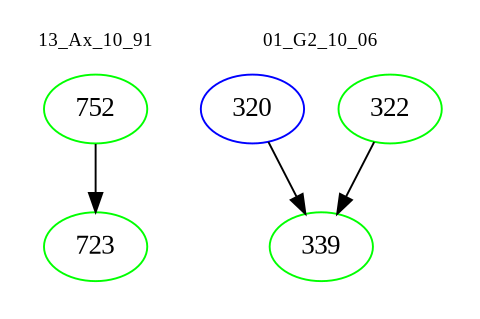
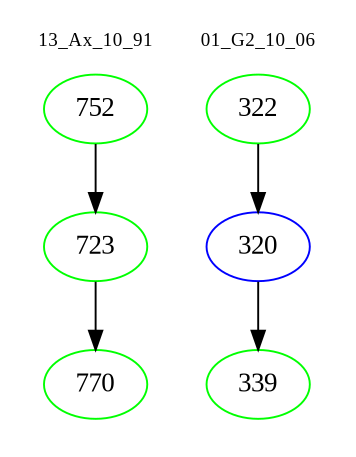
edge "322" -> "339": now "322" -> "320"
node "770": added
